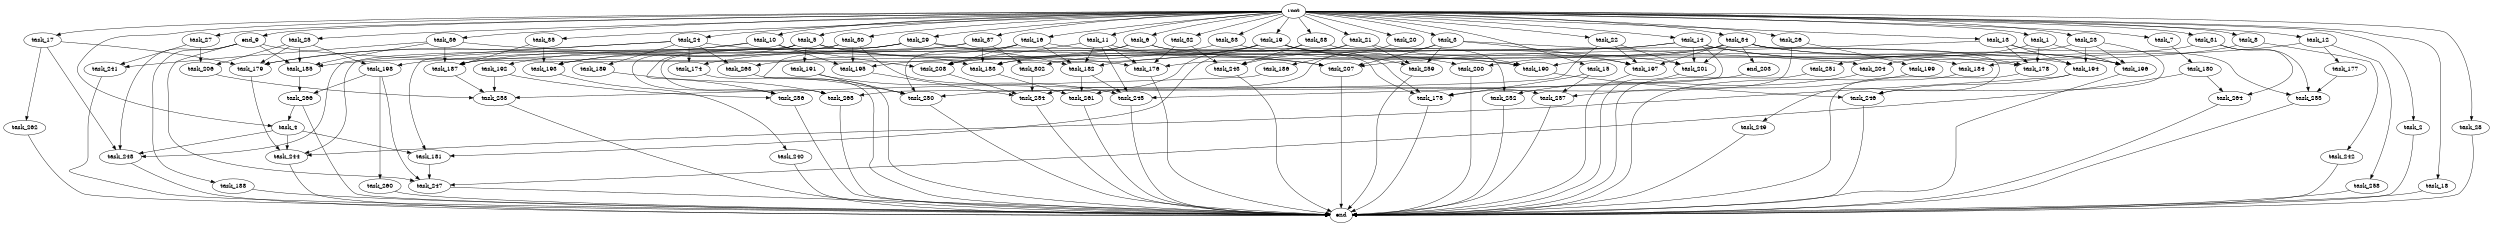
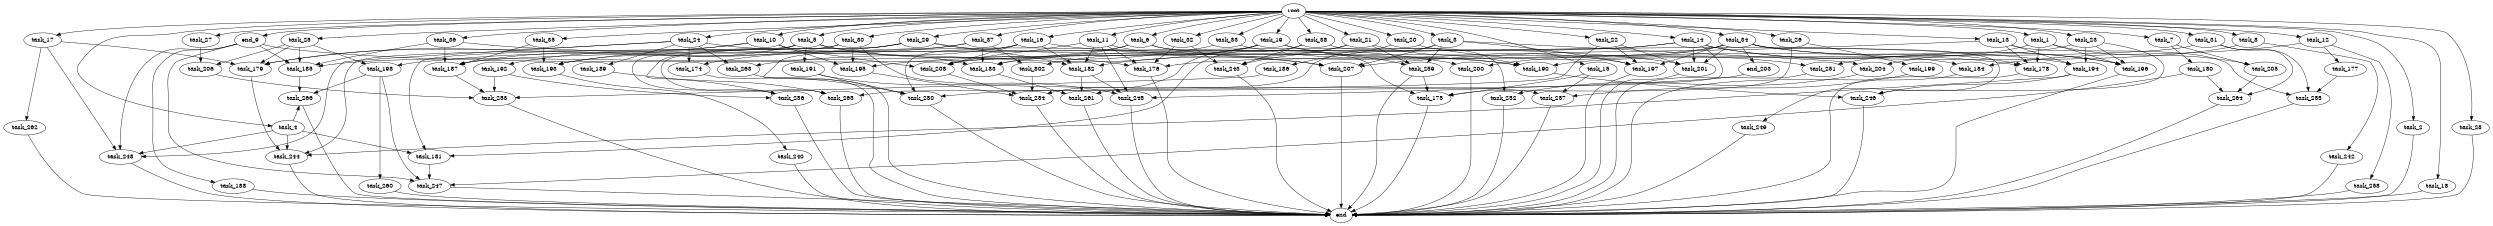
edge "task_20" -> "task_251": added
edge "task_19" -> "task_175": now "task_259" -> "task_175"
node "task_241": removed
node "task_205": added
edge "task_266" -> "task_4": reversed
